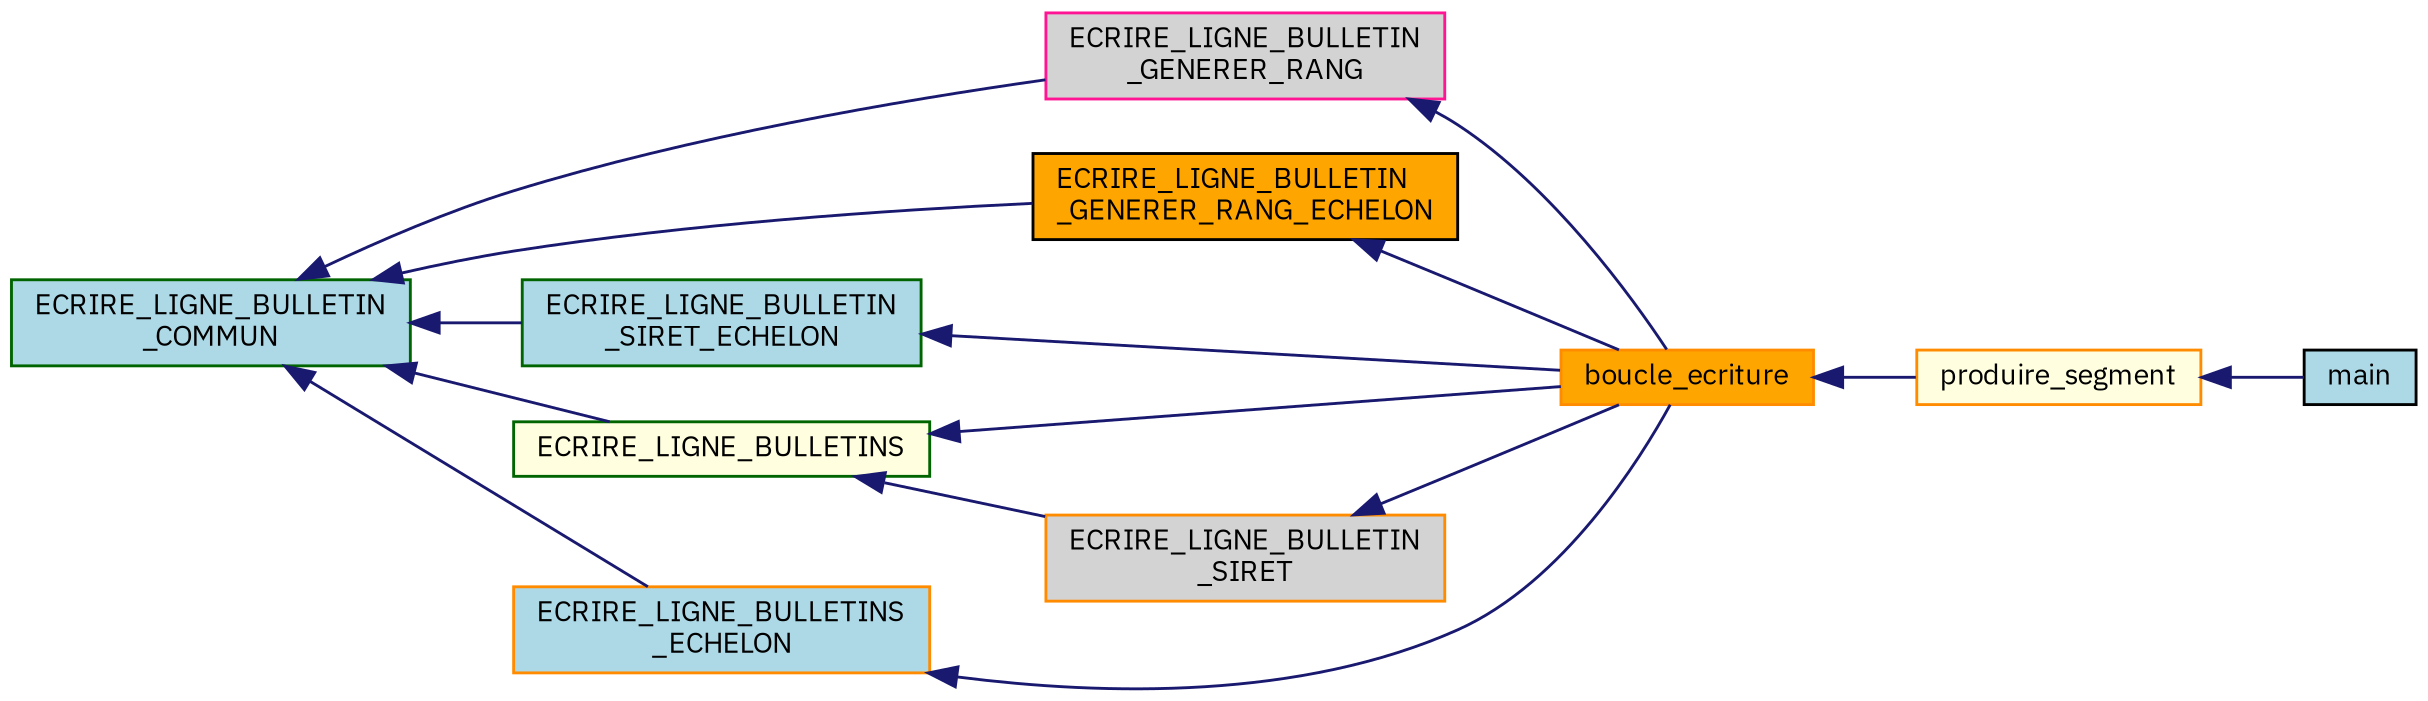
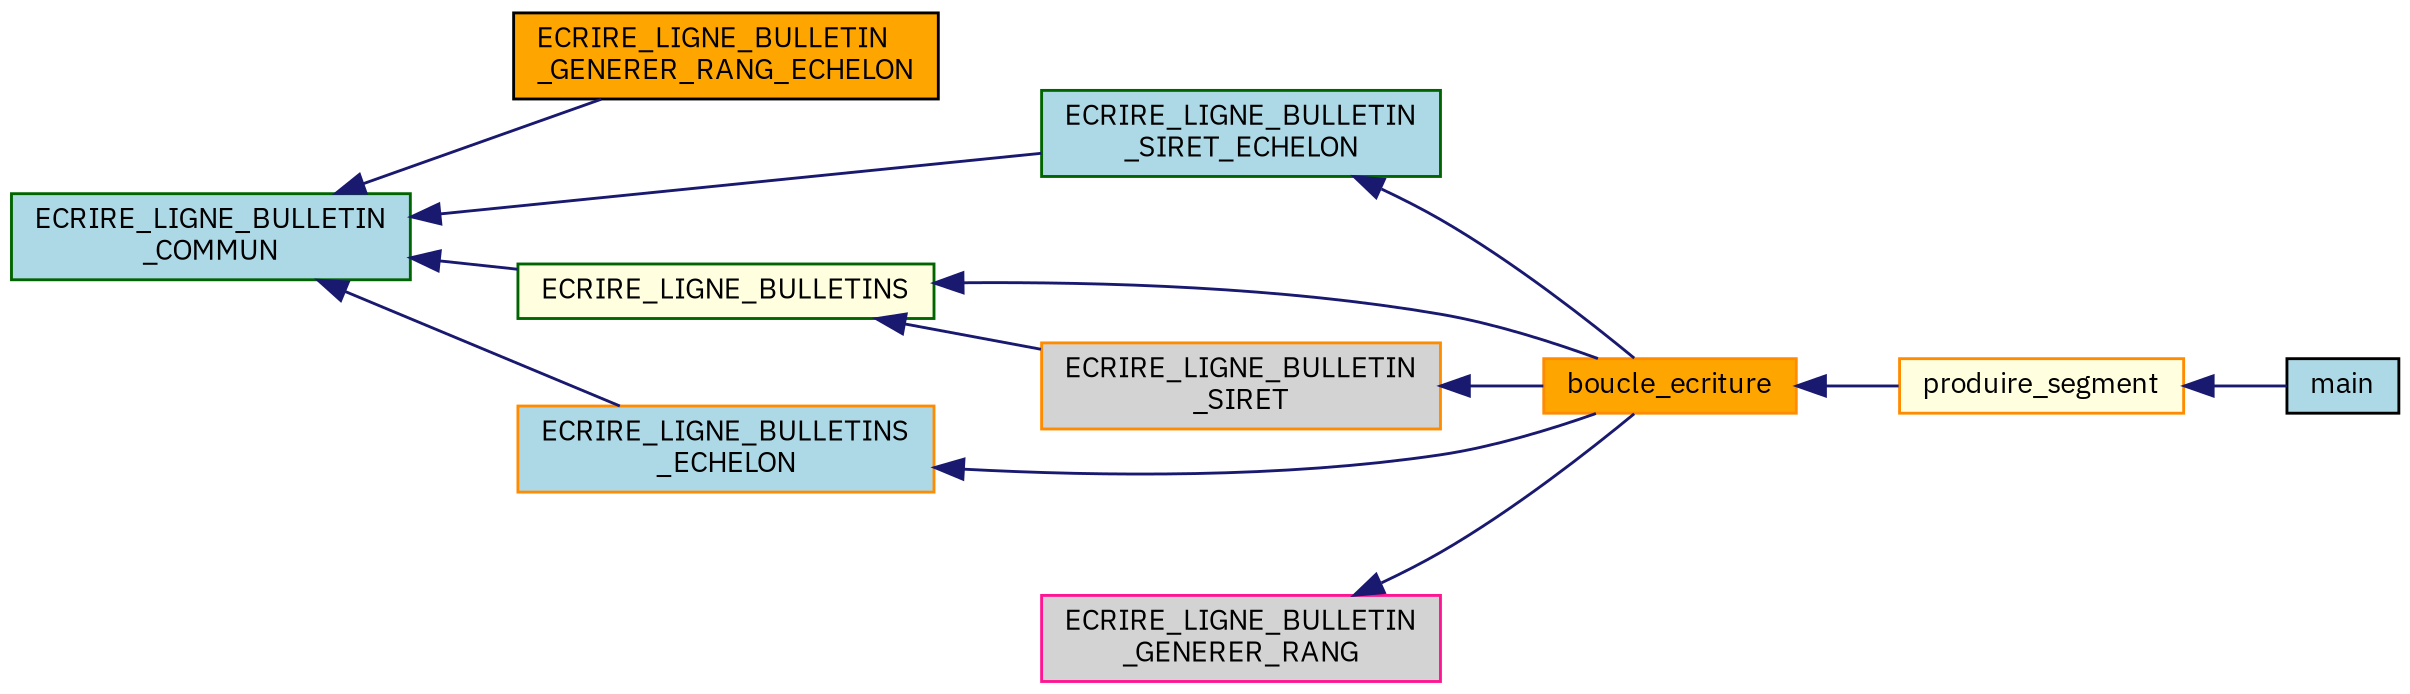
edge "ECRIRE_LIGNE_BULLETIN _GENERER_RANG" -> "ECRIRE_LIGNE_BULLETIN _COMMUN": removed
edge "boucle_ecriture" -> "ECRIRE_LIGNE_BULLETIN _GENERER_RANG_ECHELON": removed
